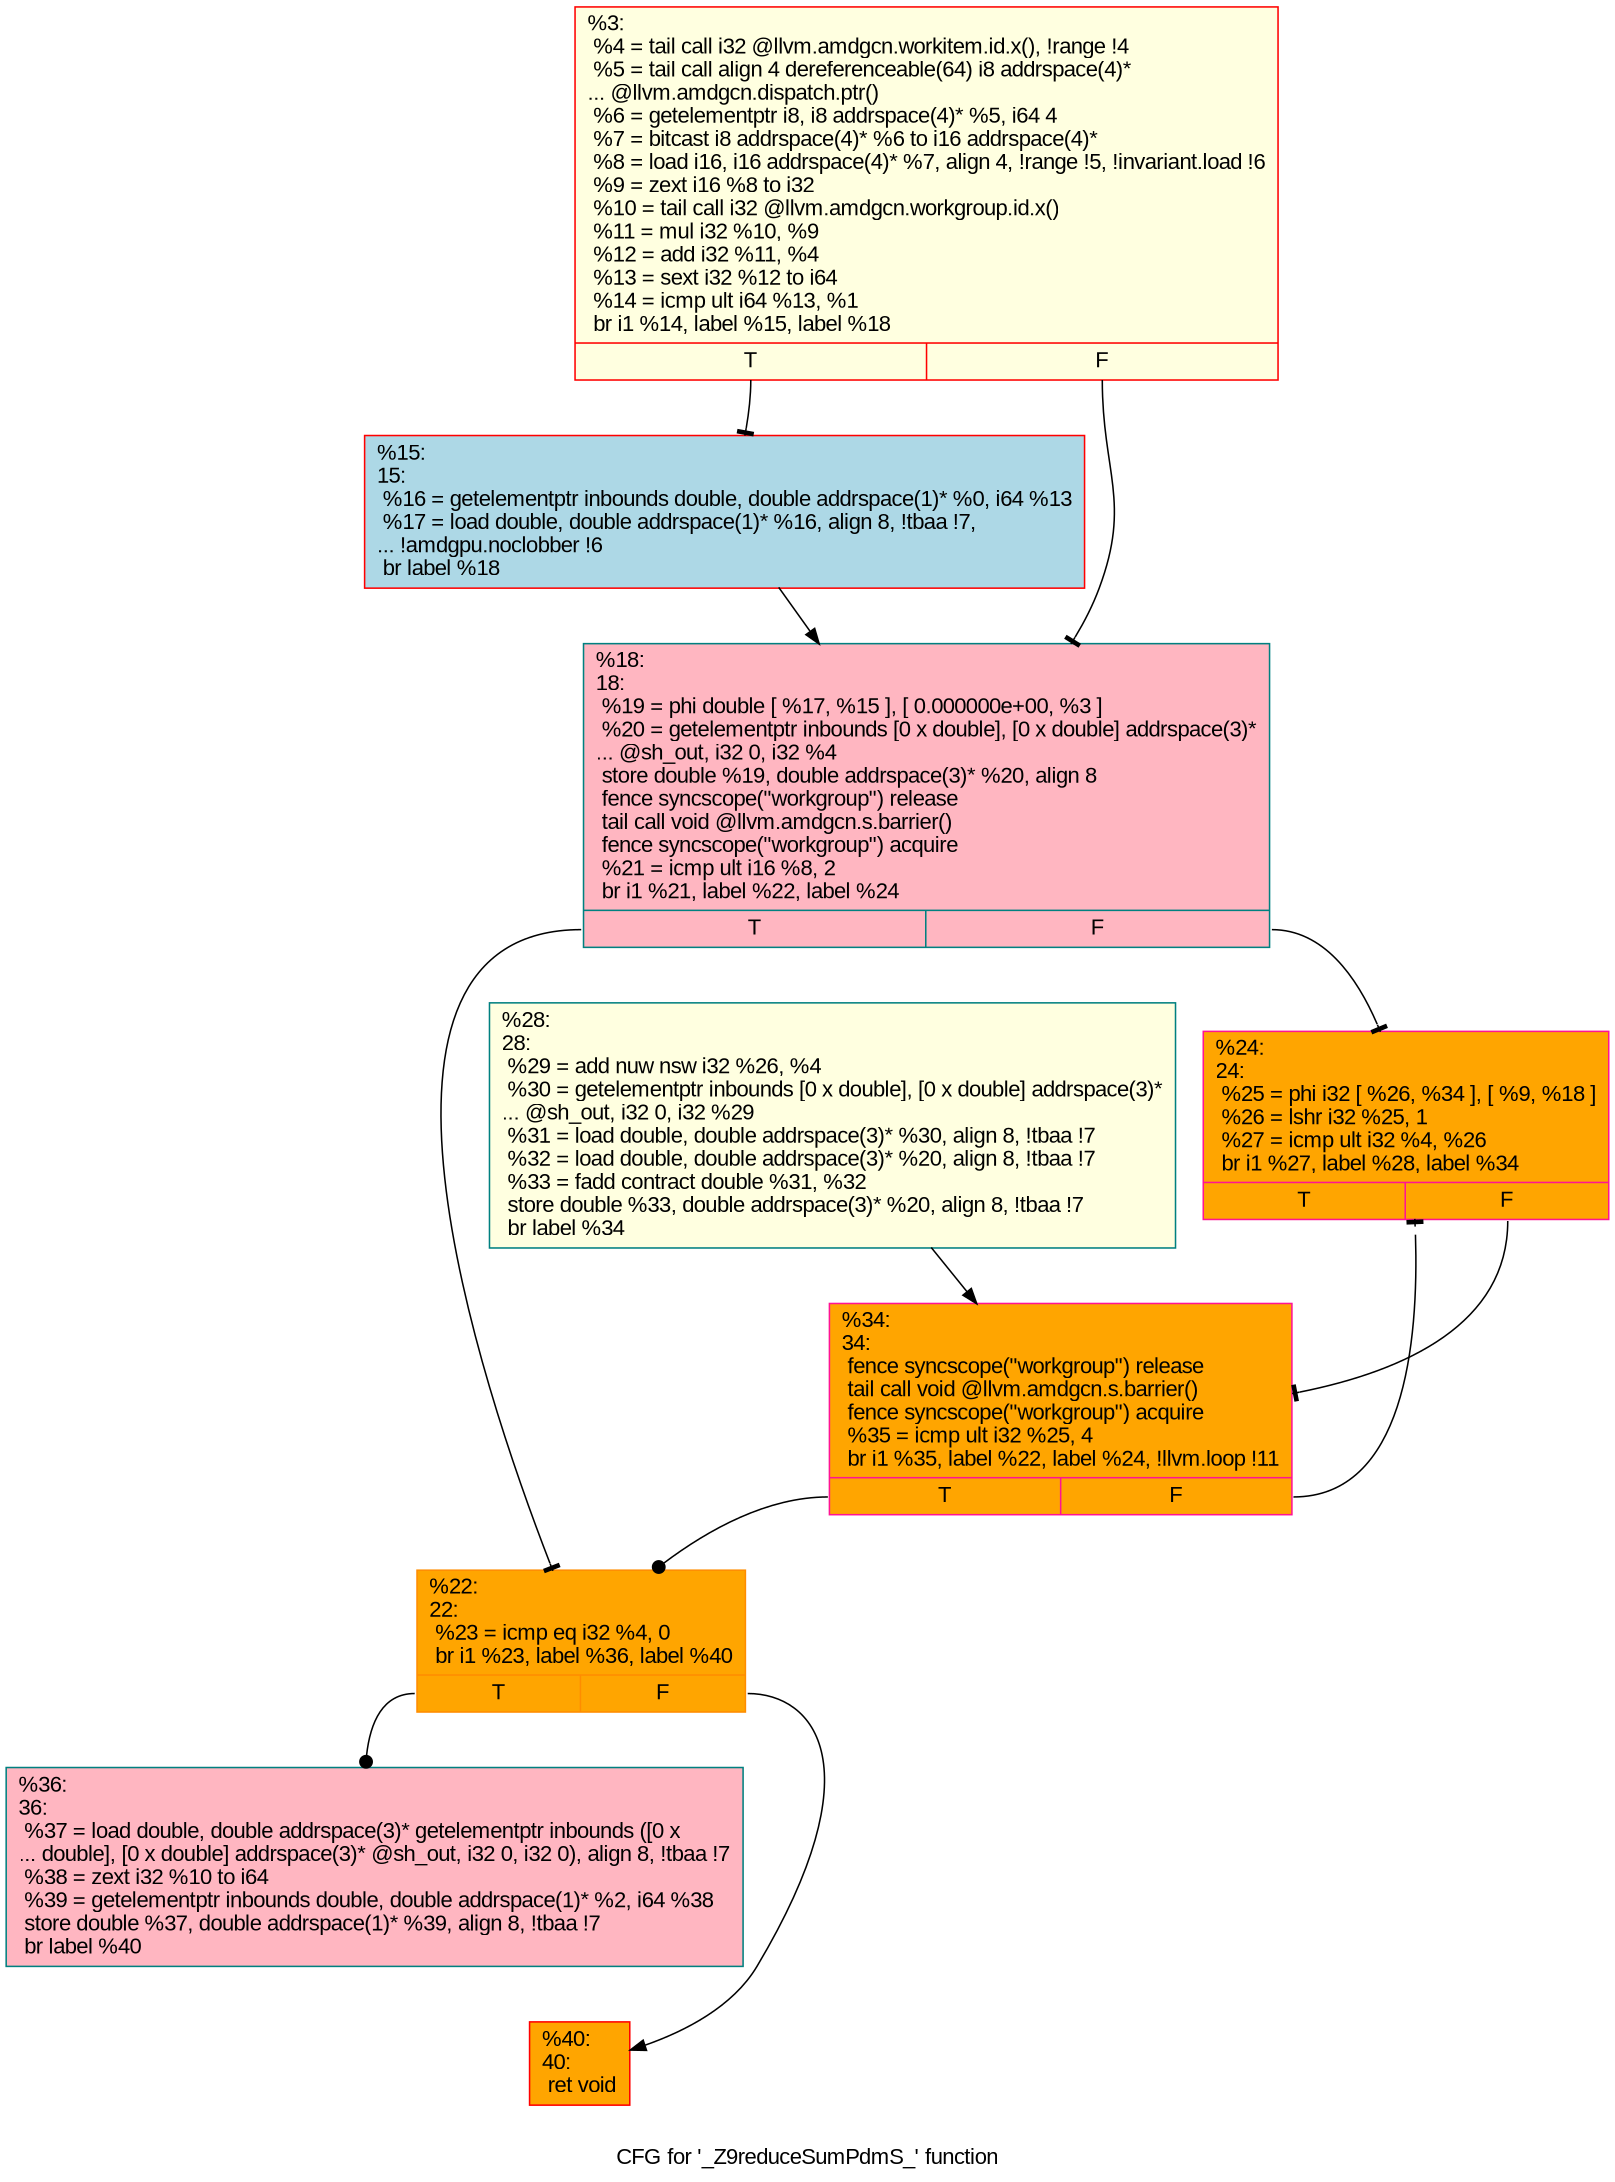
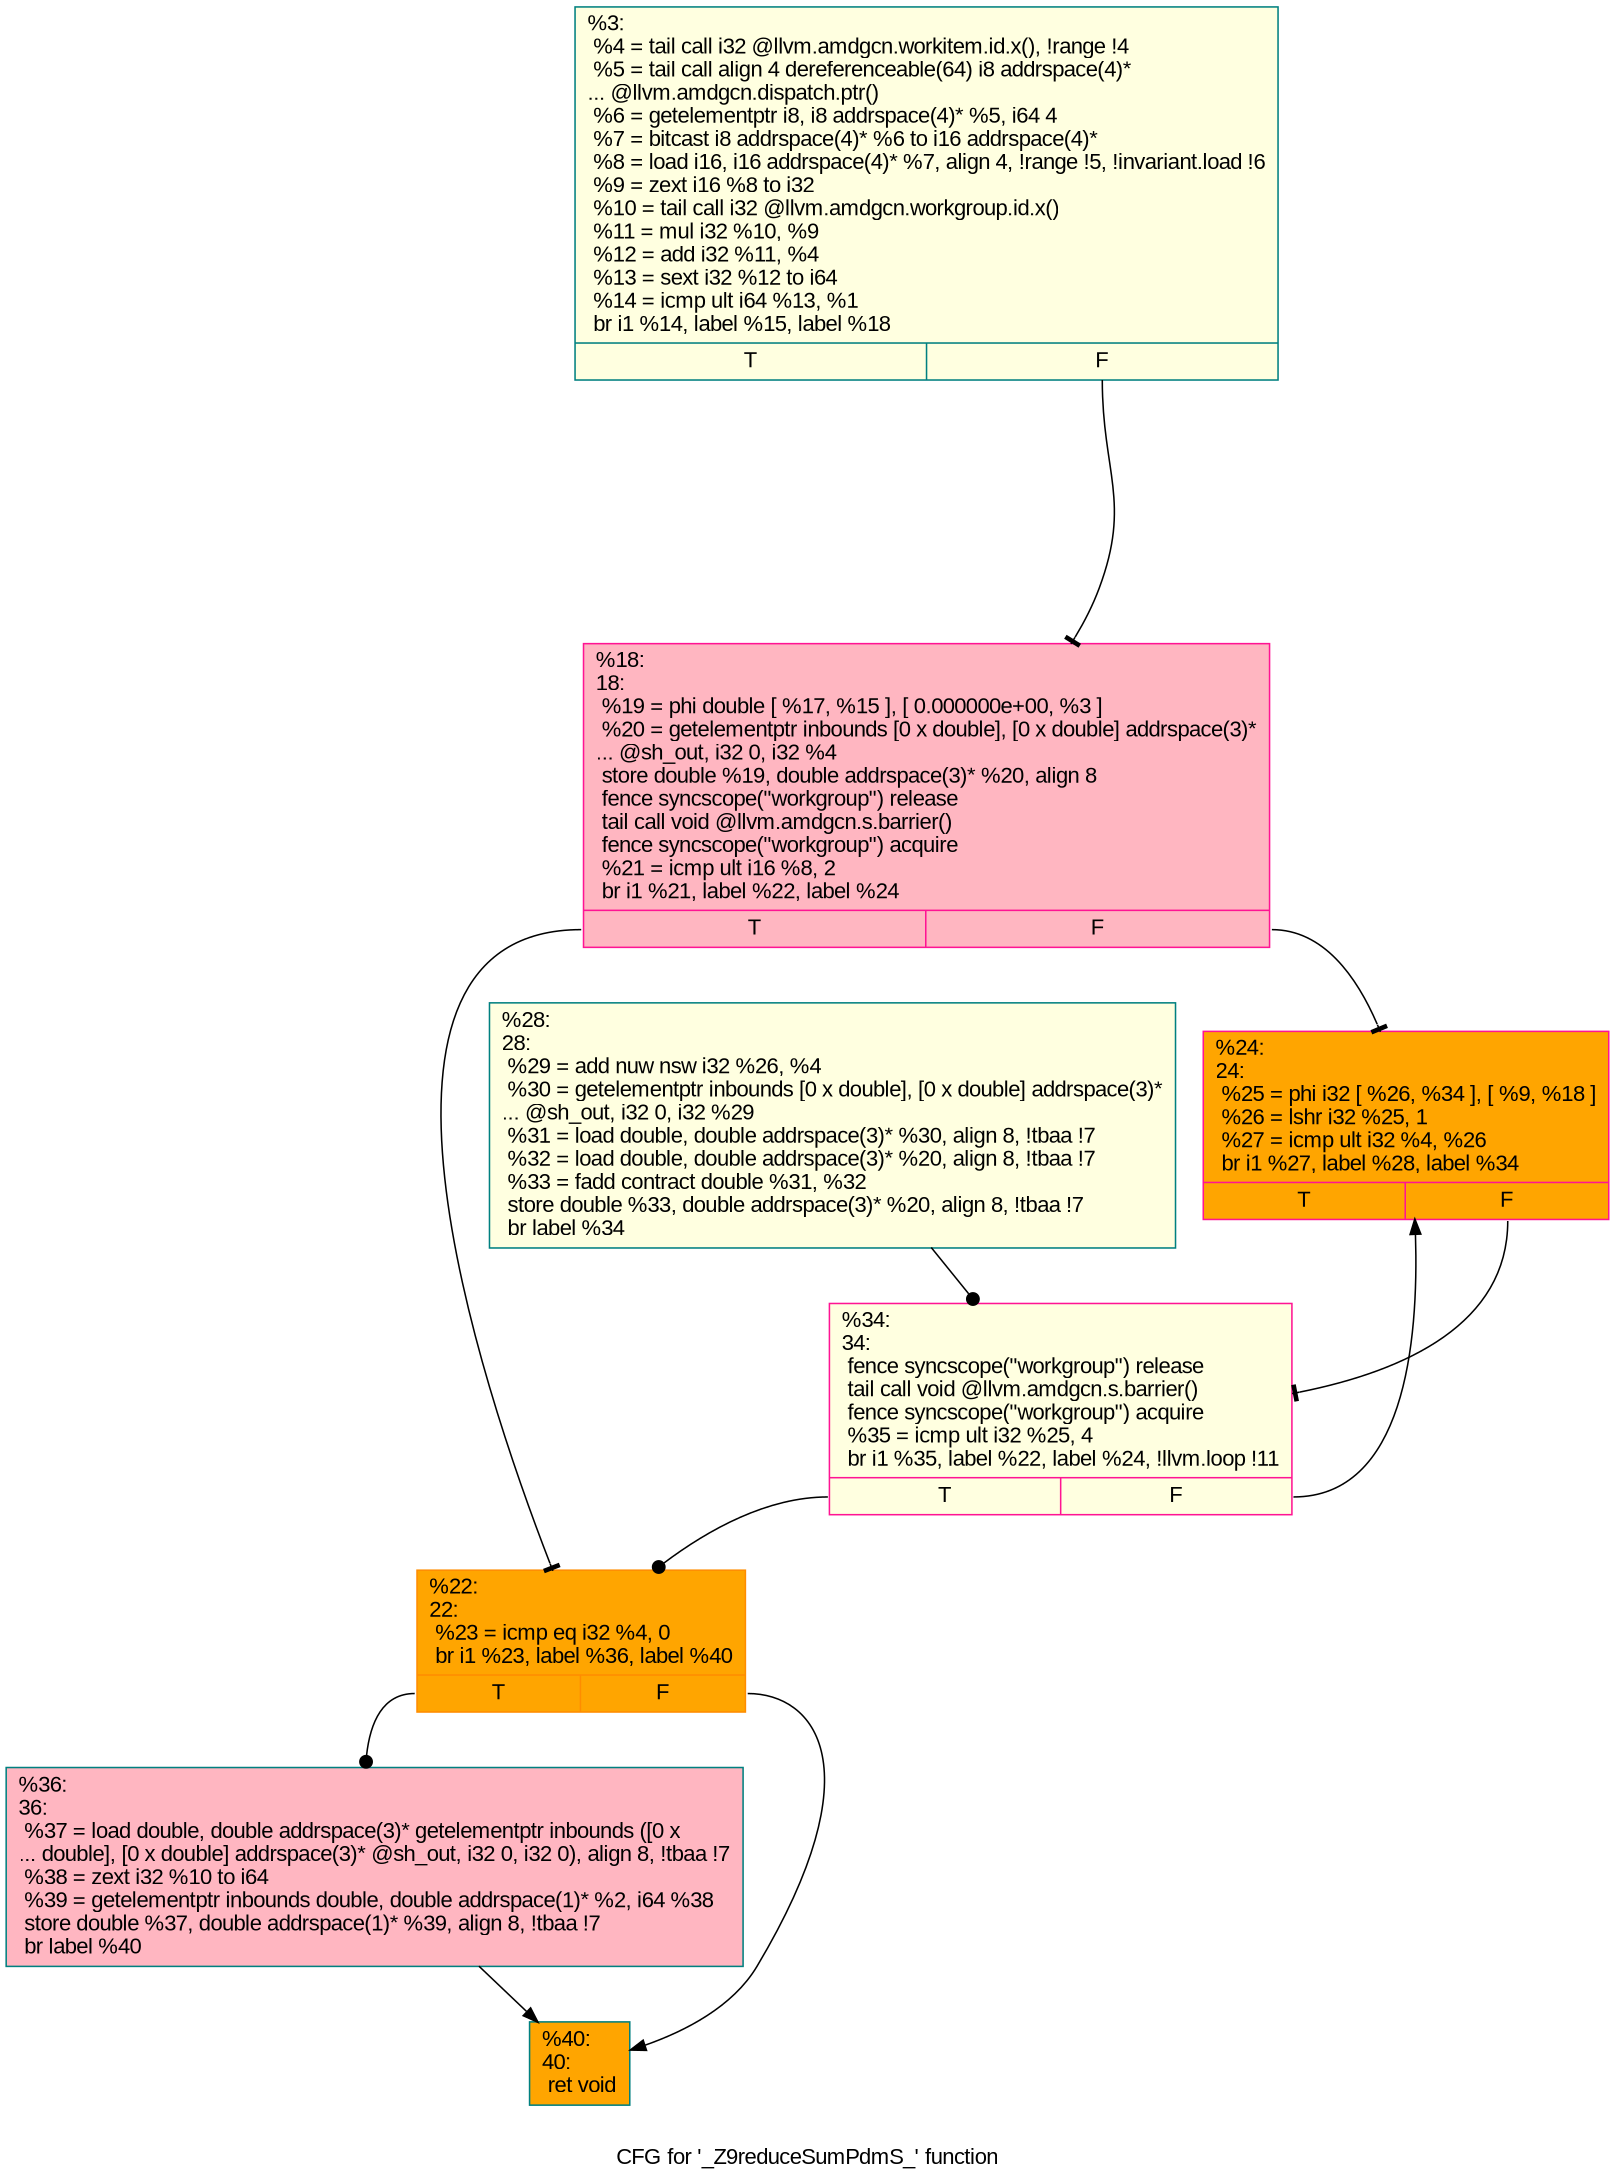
node "%3:": color red -> teal
node "%15:": removed
node "%18:": color teal -> deeppink
edge "%28:" -> "%34:": arrowhead normal -> dot
edge "%34:" -> "%24:": arrowhead tee -> normal
node "%34:": fillcolor orange -> lightyellow
edge "%36:" -> "%40:": added
node "%40:": color red -> teal
